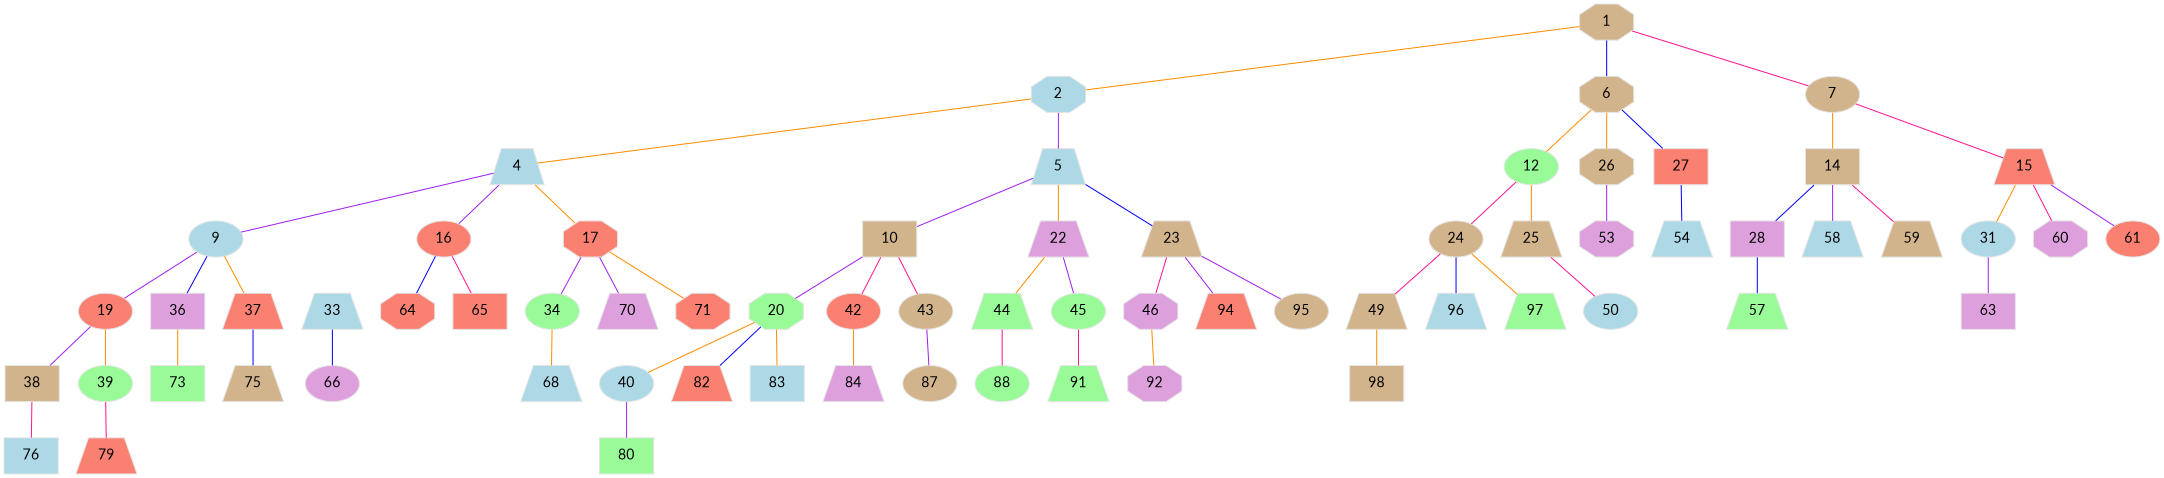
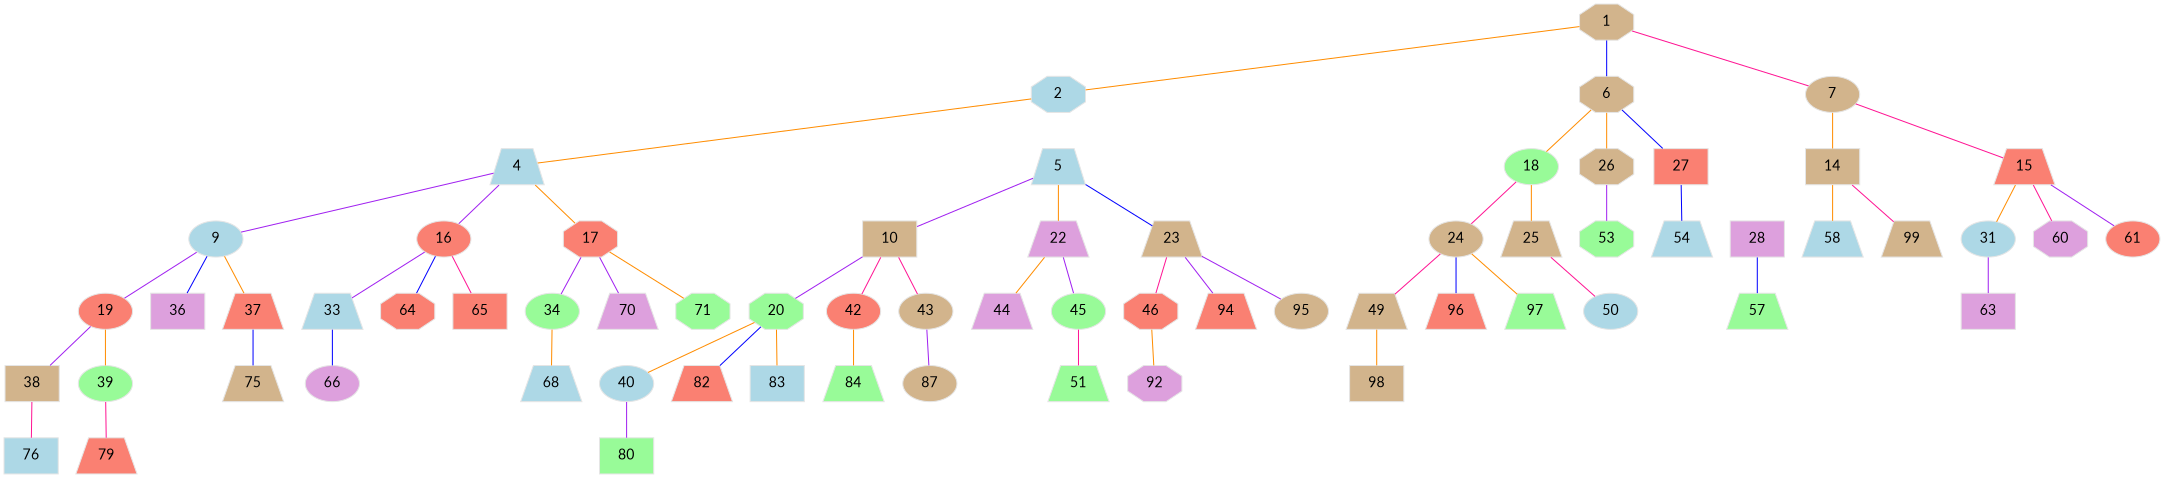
edge "2" -- "5": removed
node "12": label "12" -> "18"
edge "14" -- "28": removed
edge "14" -- "58": color purple -> darkorange
node "53": fillcolor plum -> palegreen
node "59": label "59" -> "99"
edge "16" -- "33": added
node "71": fillcolor salmon -> palegreen
node "44": fillcolor palegreen -> plum
node "46": fillcolor plum -> salmon
node "96": fillcolor lightblue -> salmon
node "73": removed
node "84": fillcolor plum -> palegreen
node "88": removed
node "91": label "91" -> "51"
